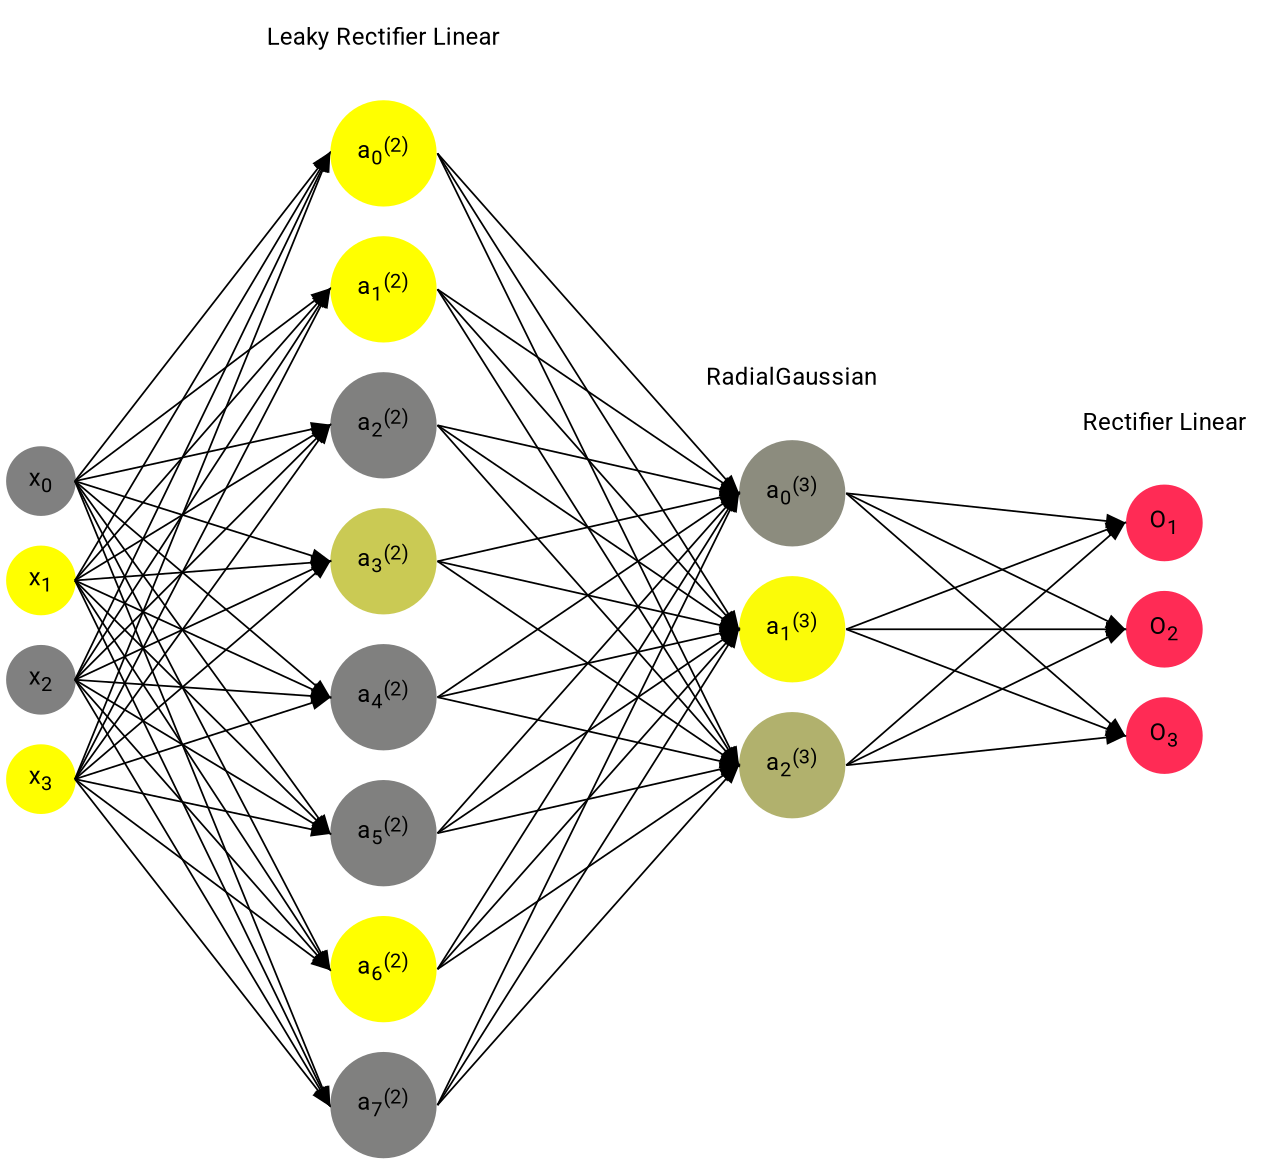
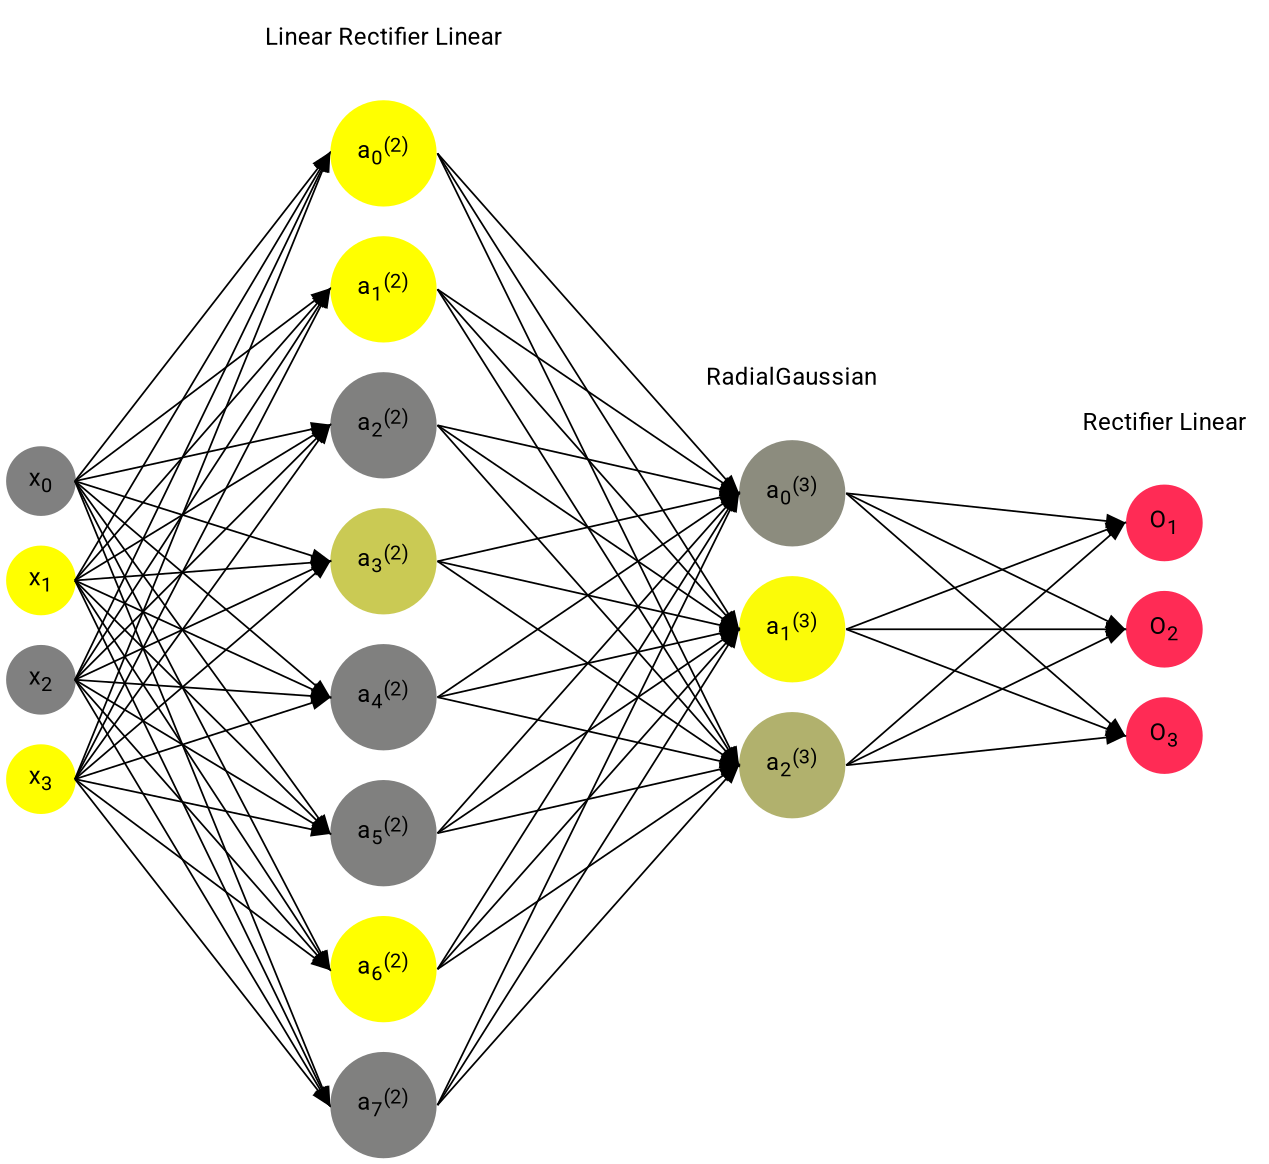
node "Leaky Rectifier Linear": label "Leaky Rectifier Linear" -> "Linear Rectifier Linear"
